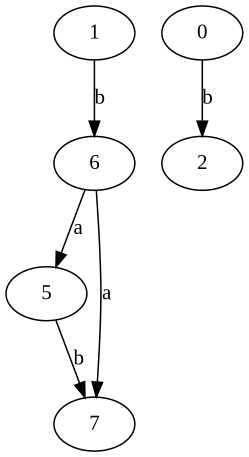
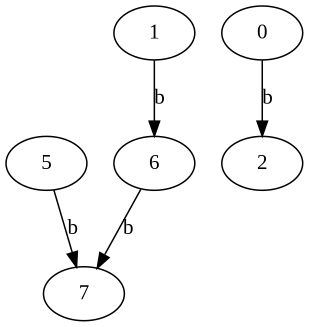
edge "6" -> "5": removed, label "a"
edge "6" -> "7": label "a" -> "b"
